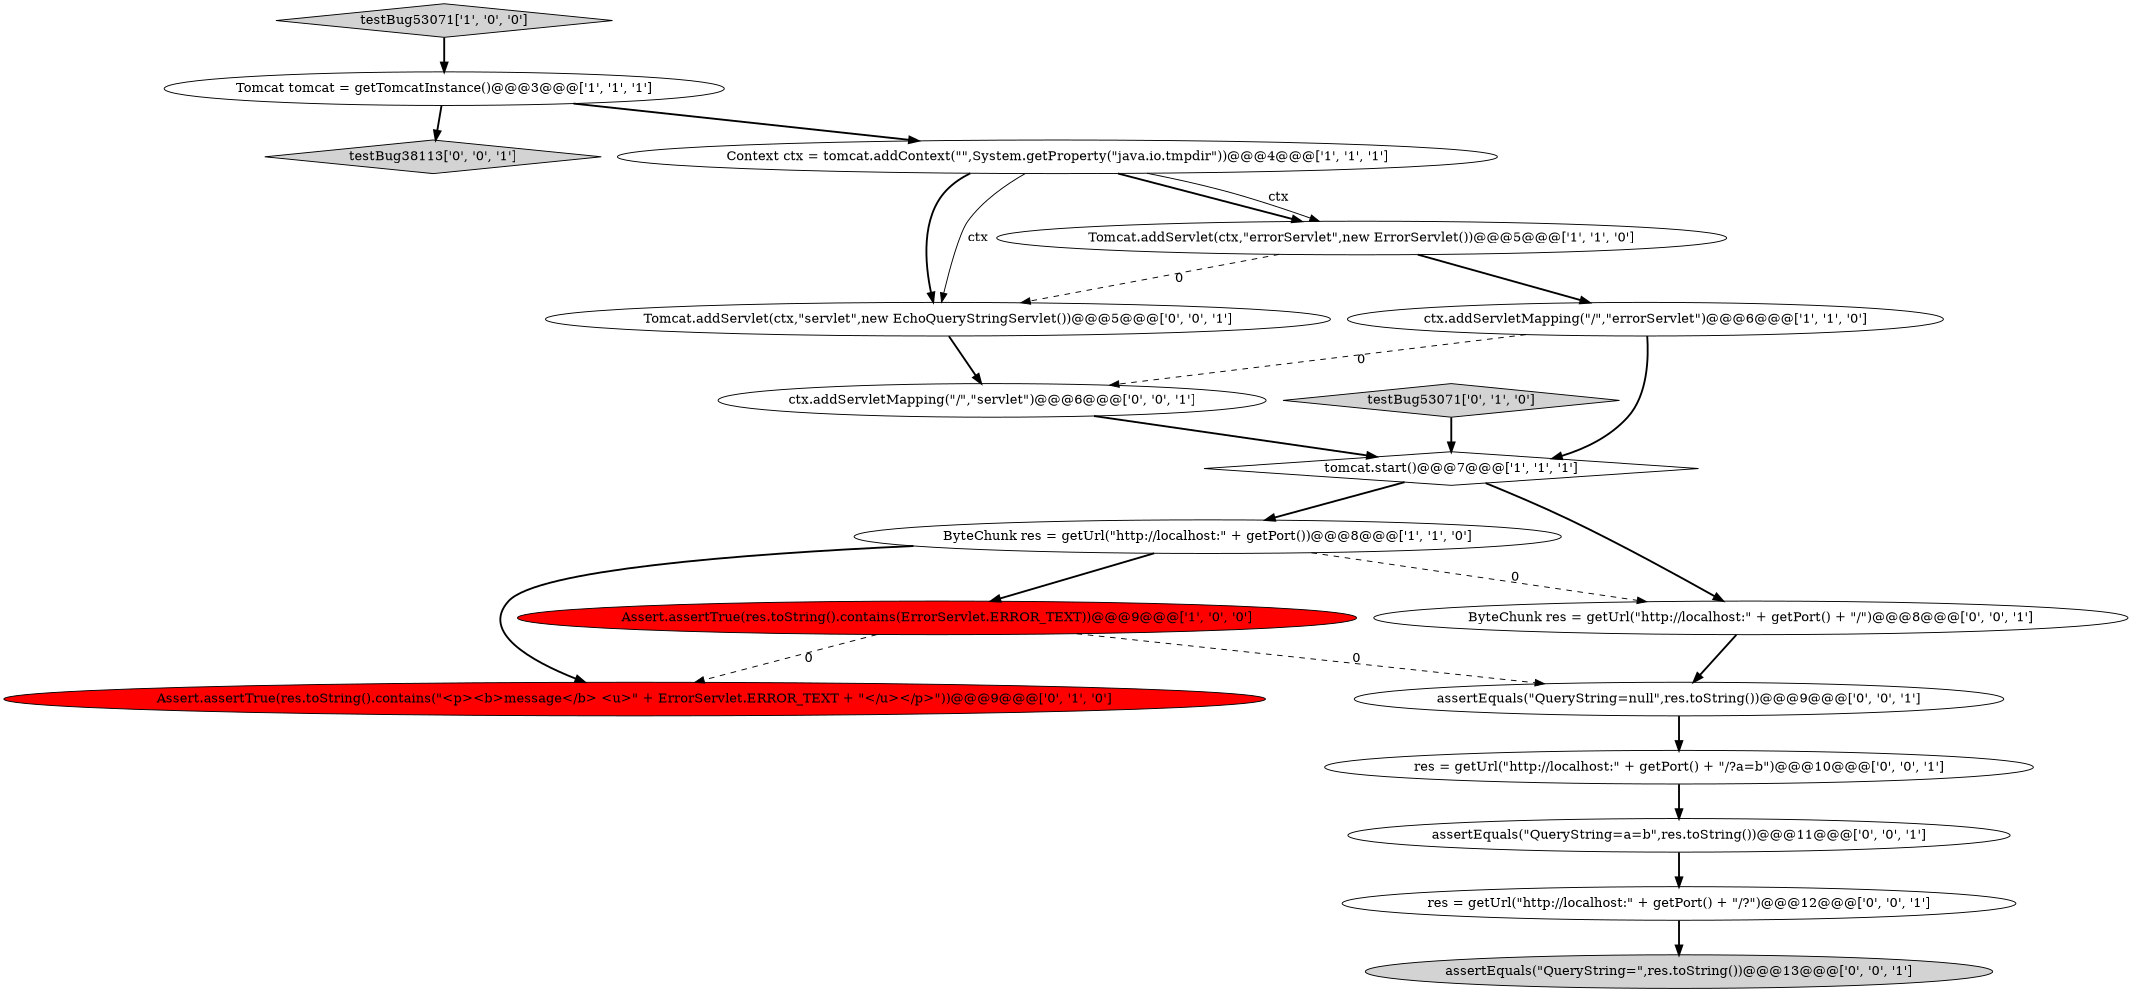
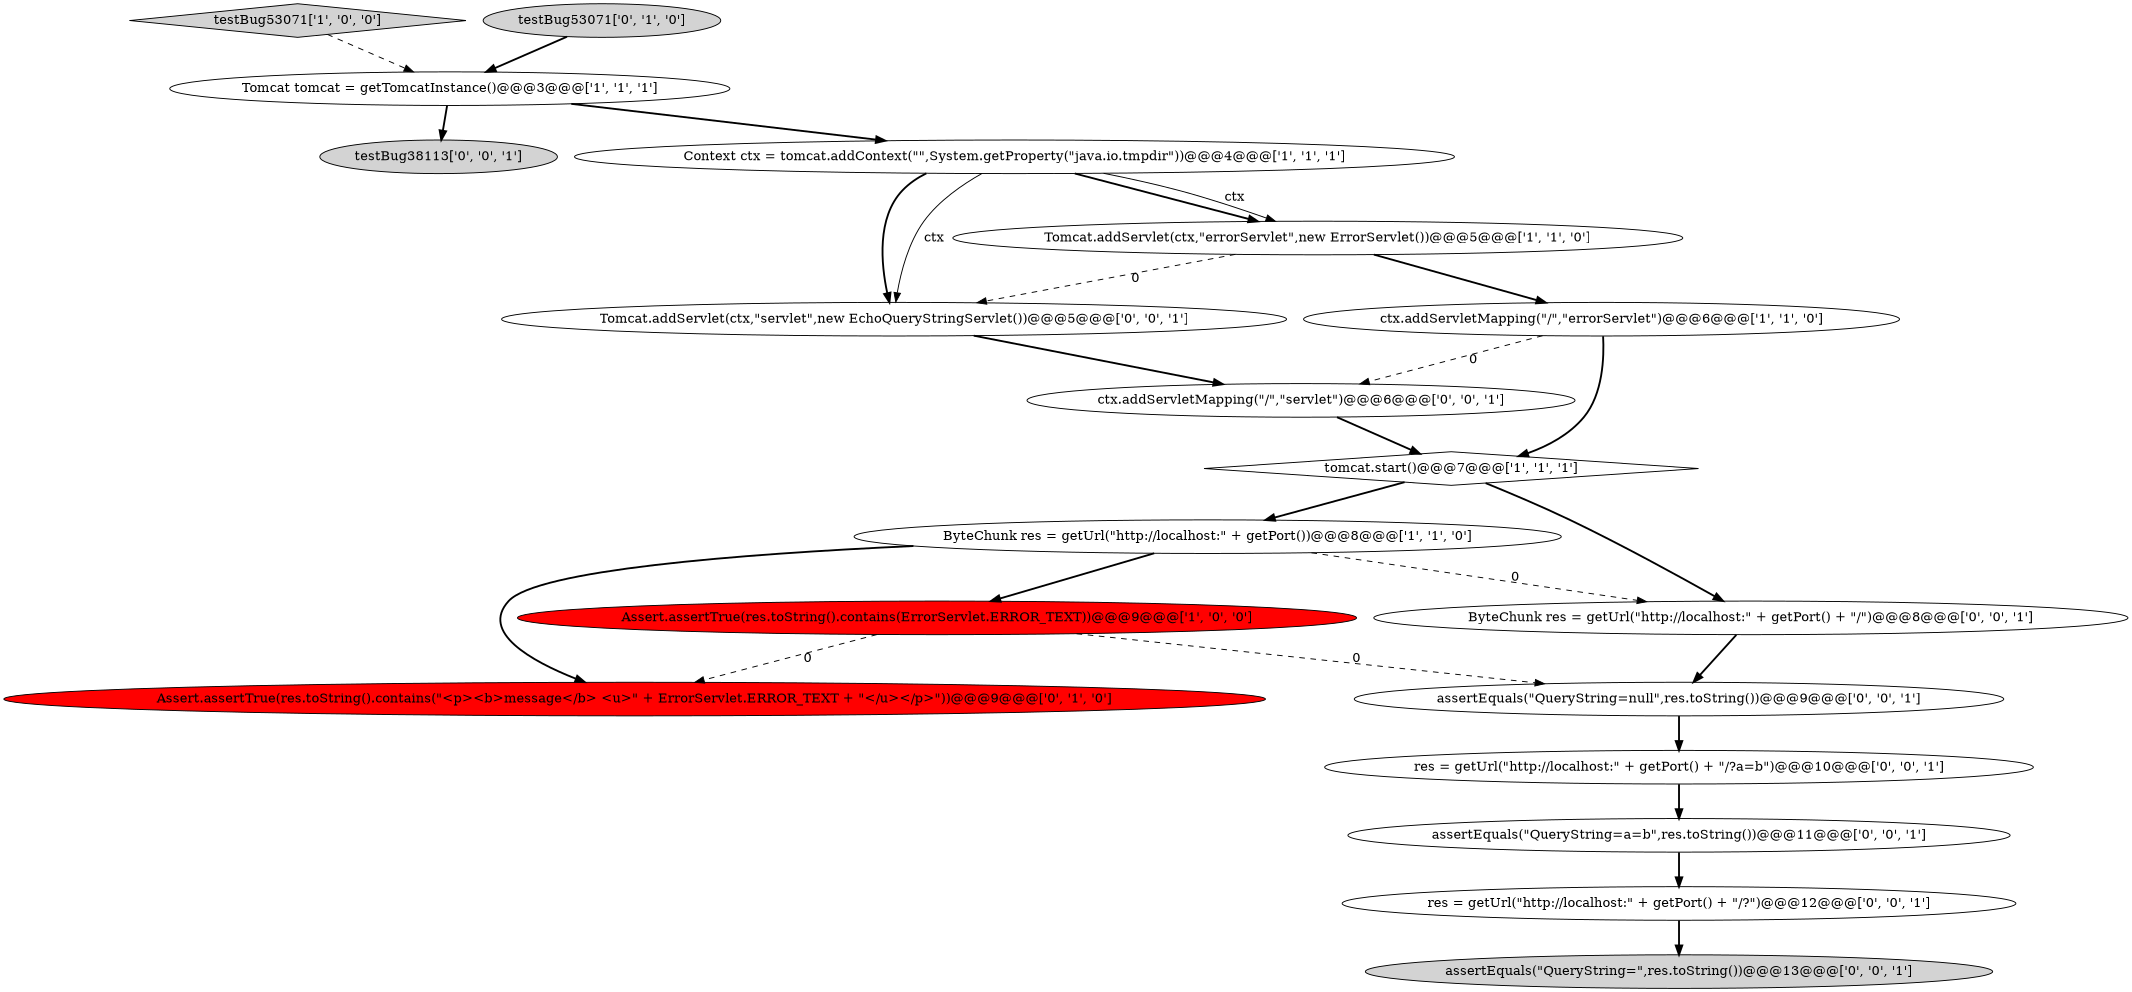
edge "testBug53071['1', '0', '0']" -> "Tomcat tomcat = getTomcatInstance()@@@3@@@['1', '1', '1']": style bold -> dashed
node "testBug38113['0', '0', '1']": shape diamond -> ellipse
node "testBug53071['0', '1', '0']": shape diamond -> ellipse
edge "testBug53071['0', '1', '0']" -> "tomcat.start()@@@7@@@['1', '1', '1']": now "testBug53071['0', '1', '0']" -> "Tomcat tomcat = getTomcatInstance()@@@3@@@['1', '1', '1']"
